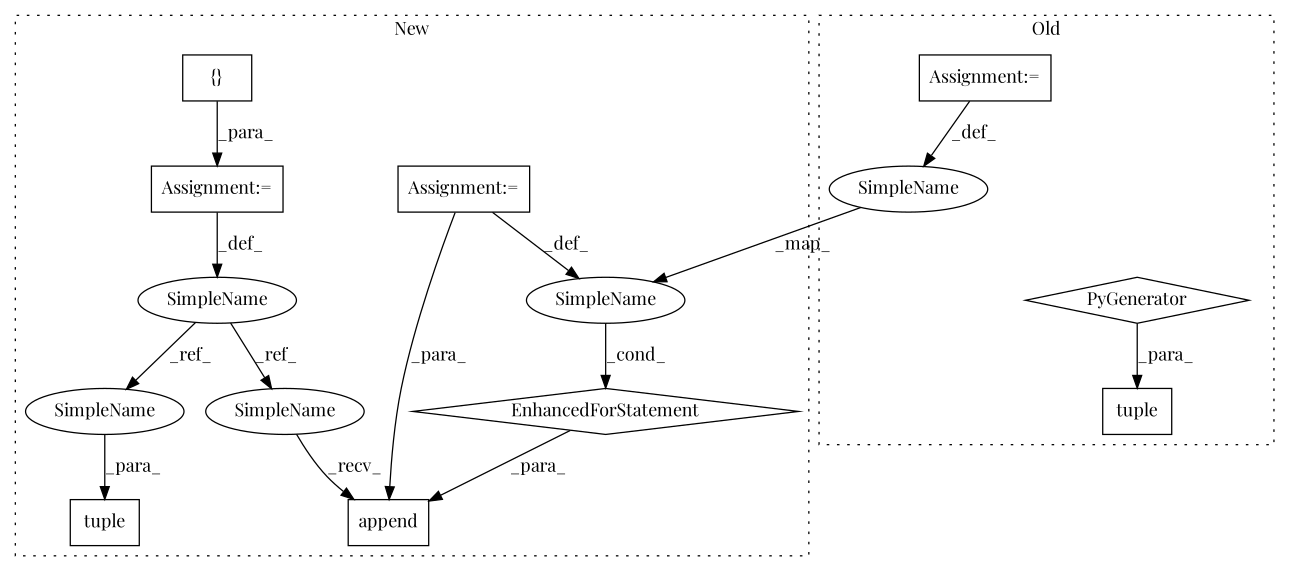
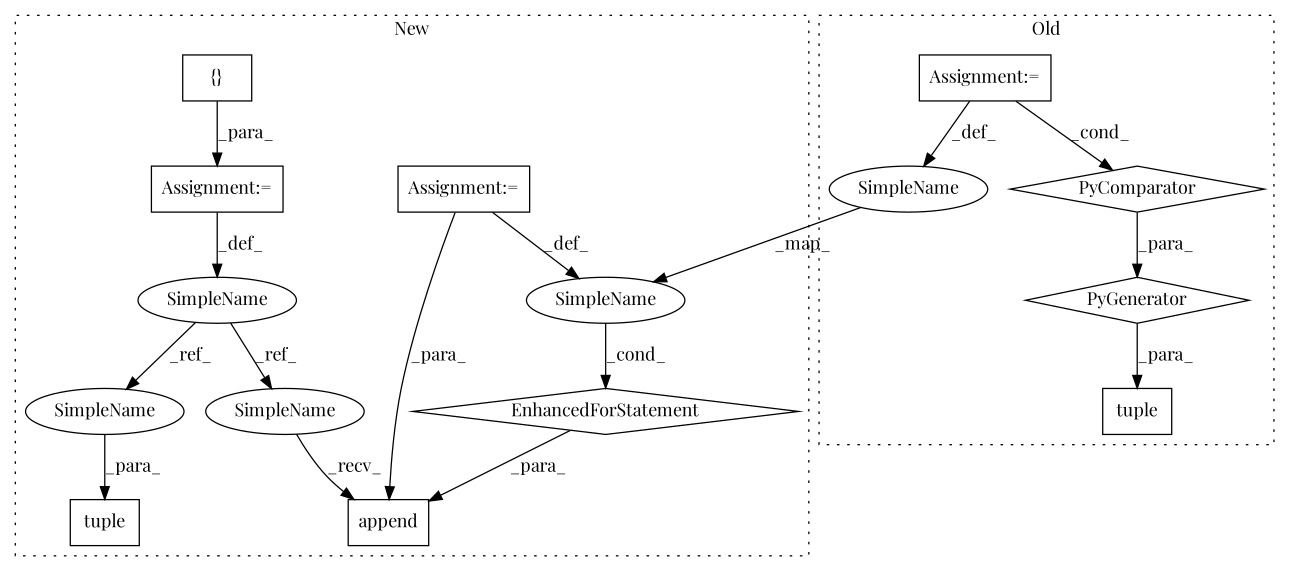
node "PyComparator": added
